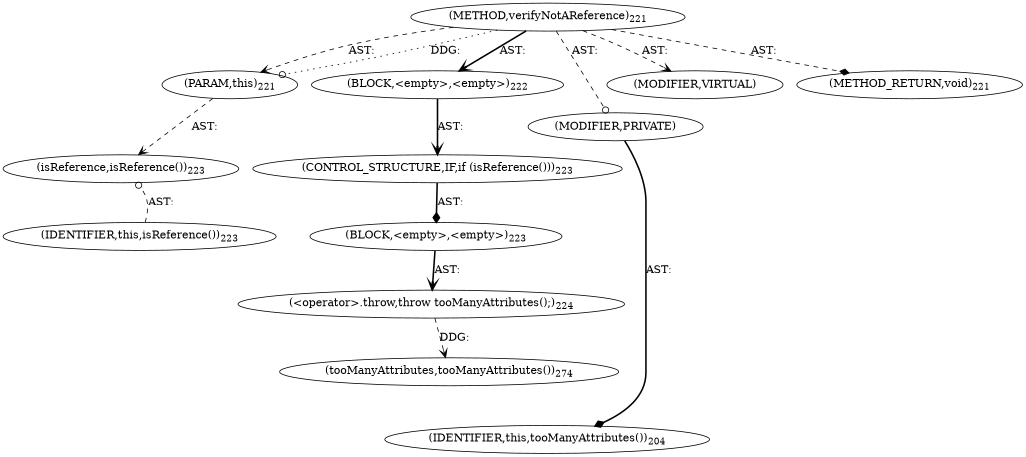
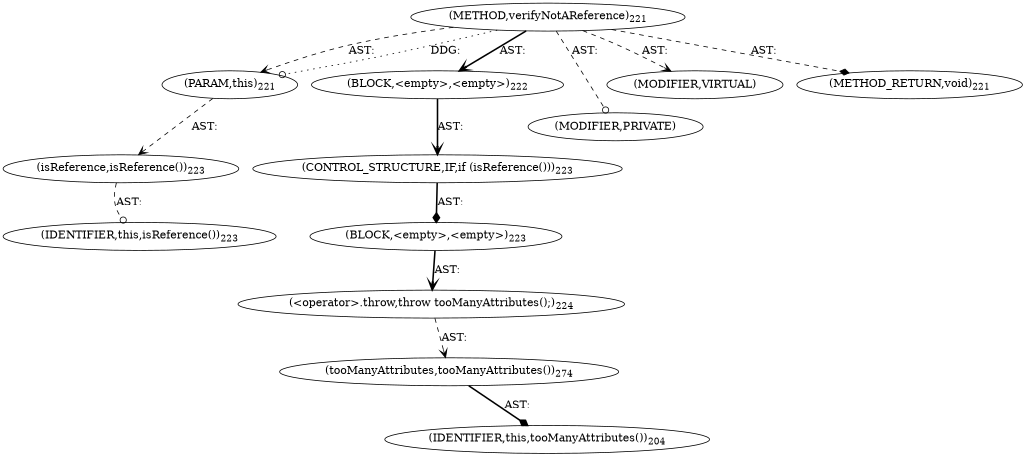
edge "(IDENTIFIER,this,isReference())" -> "(isReference,isReference())": reversed
edge "(MODIFIER,PRIVATE)" -> "(IDENTIFIER,this,tooManyAttributes())": now "(tooManyAttributes,tooManyAttributes())" -> "(IDENTIFIER,this,tooManyAttributes())"
edge "(<operator>.throw,throw tooManyAttributes();)" -> "(tooManyAttributes,tooManyAttributes())": label "DDG: " -> "AST: "
